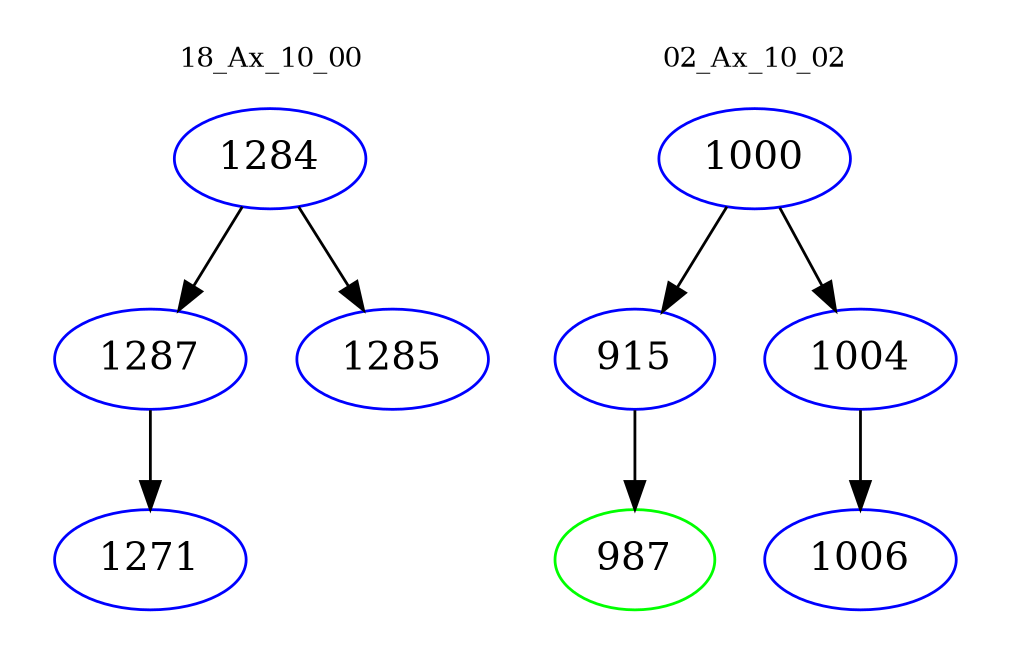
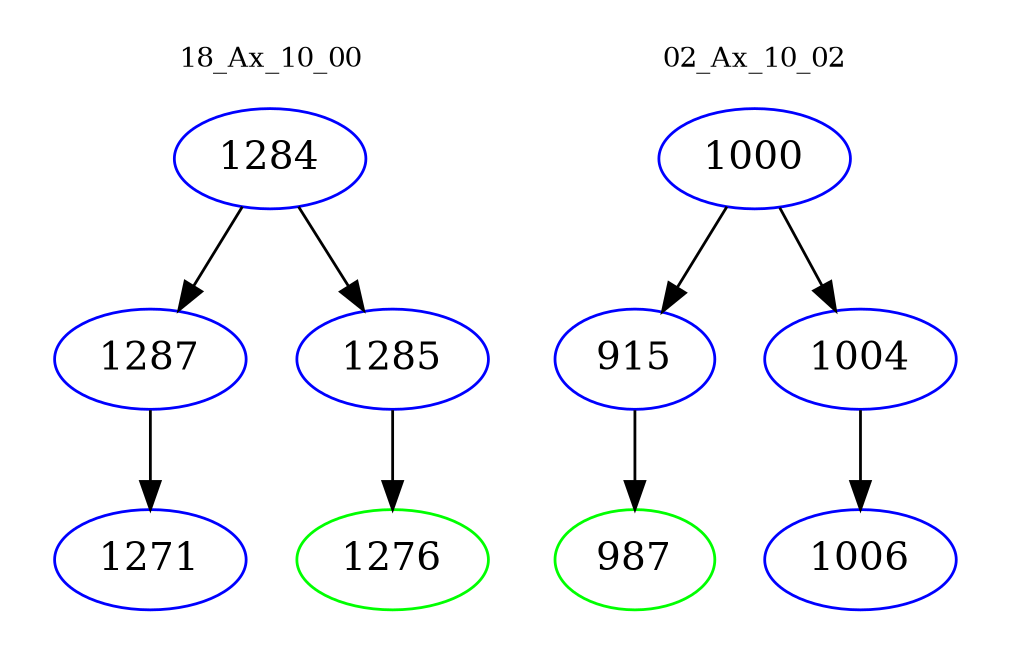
node "1276": added
